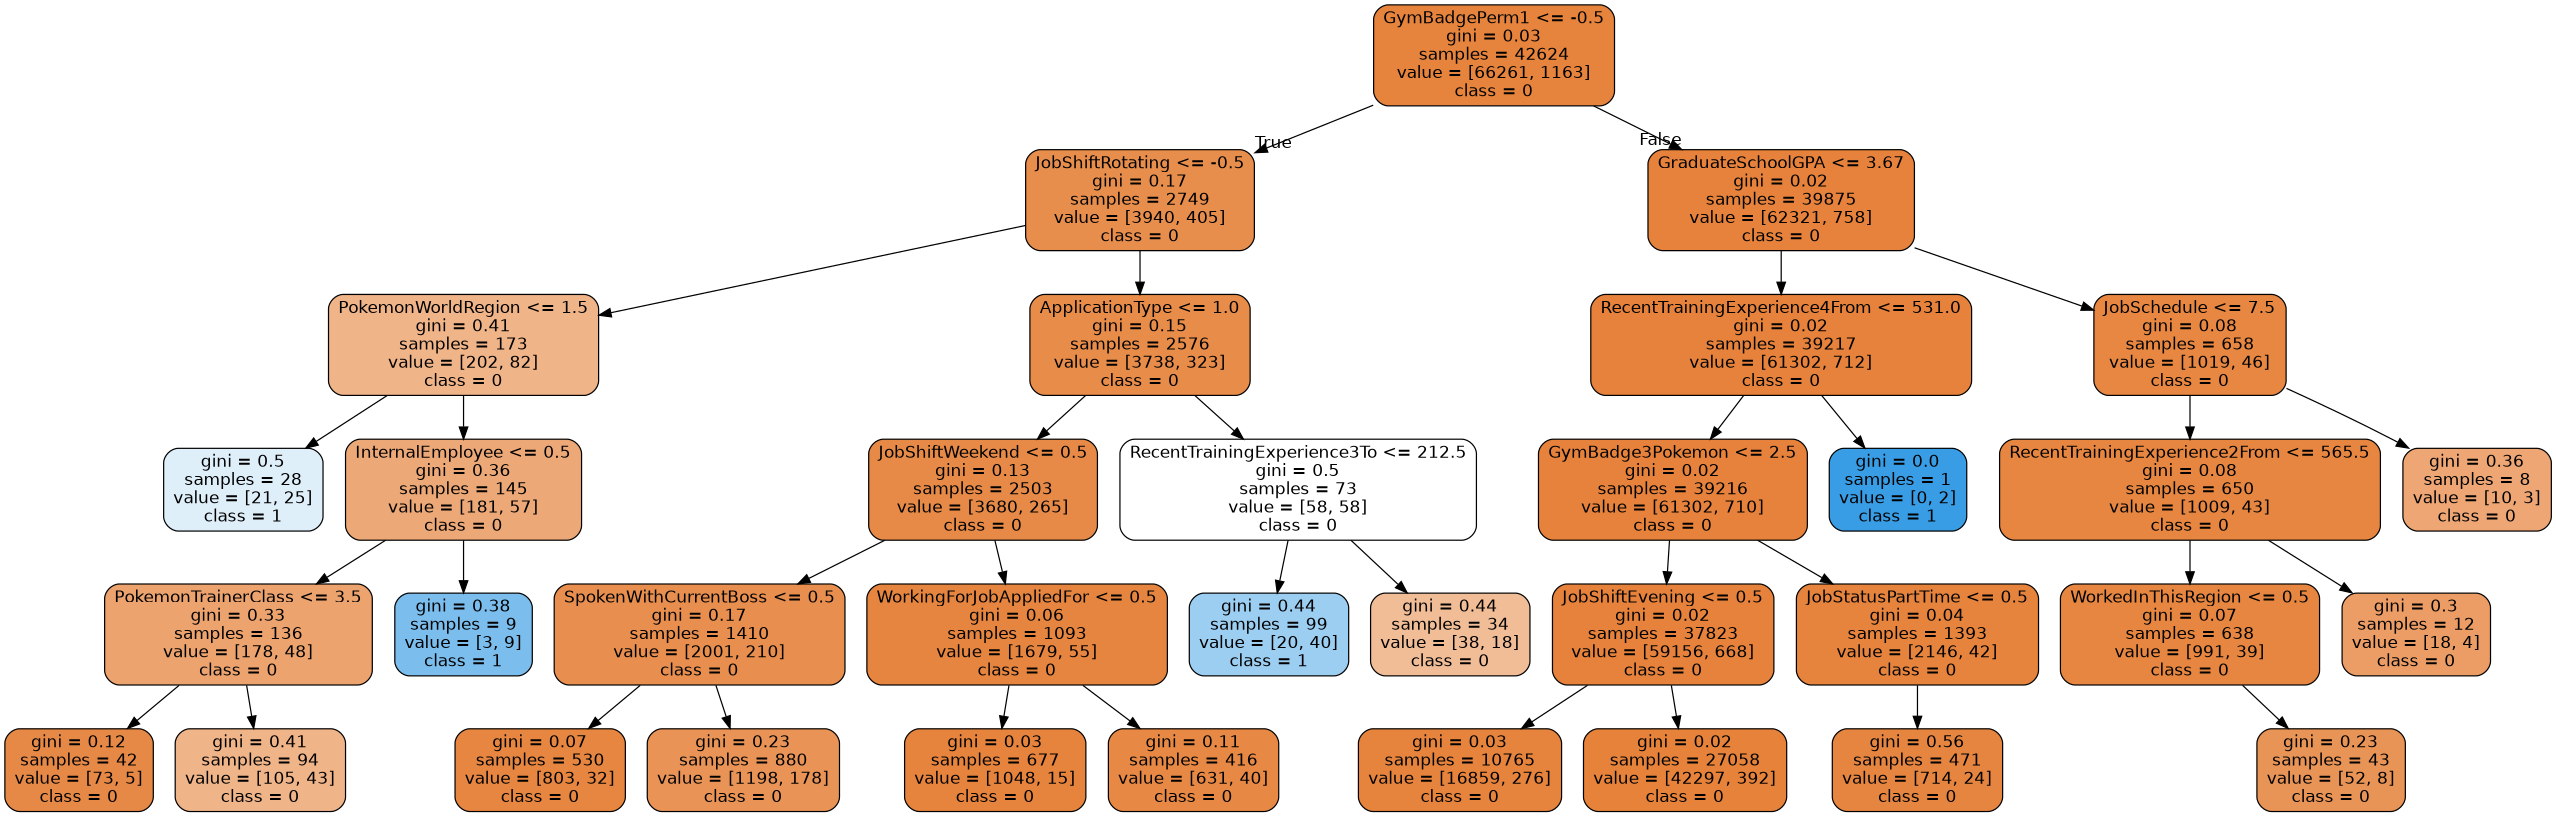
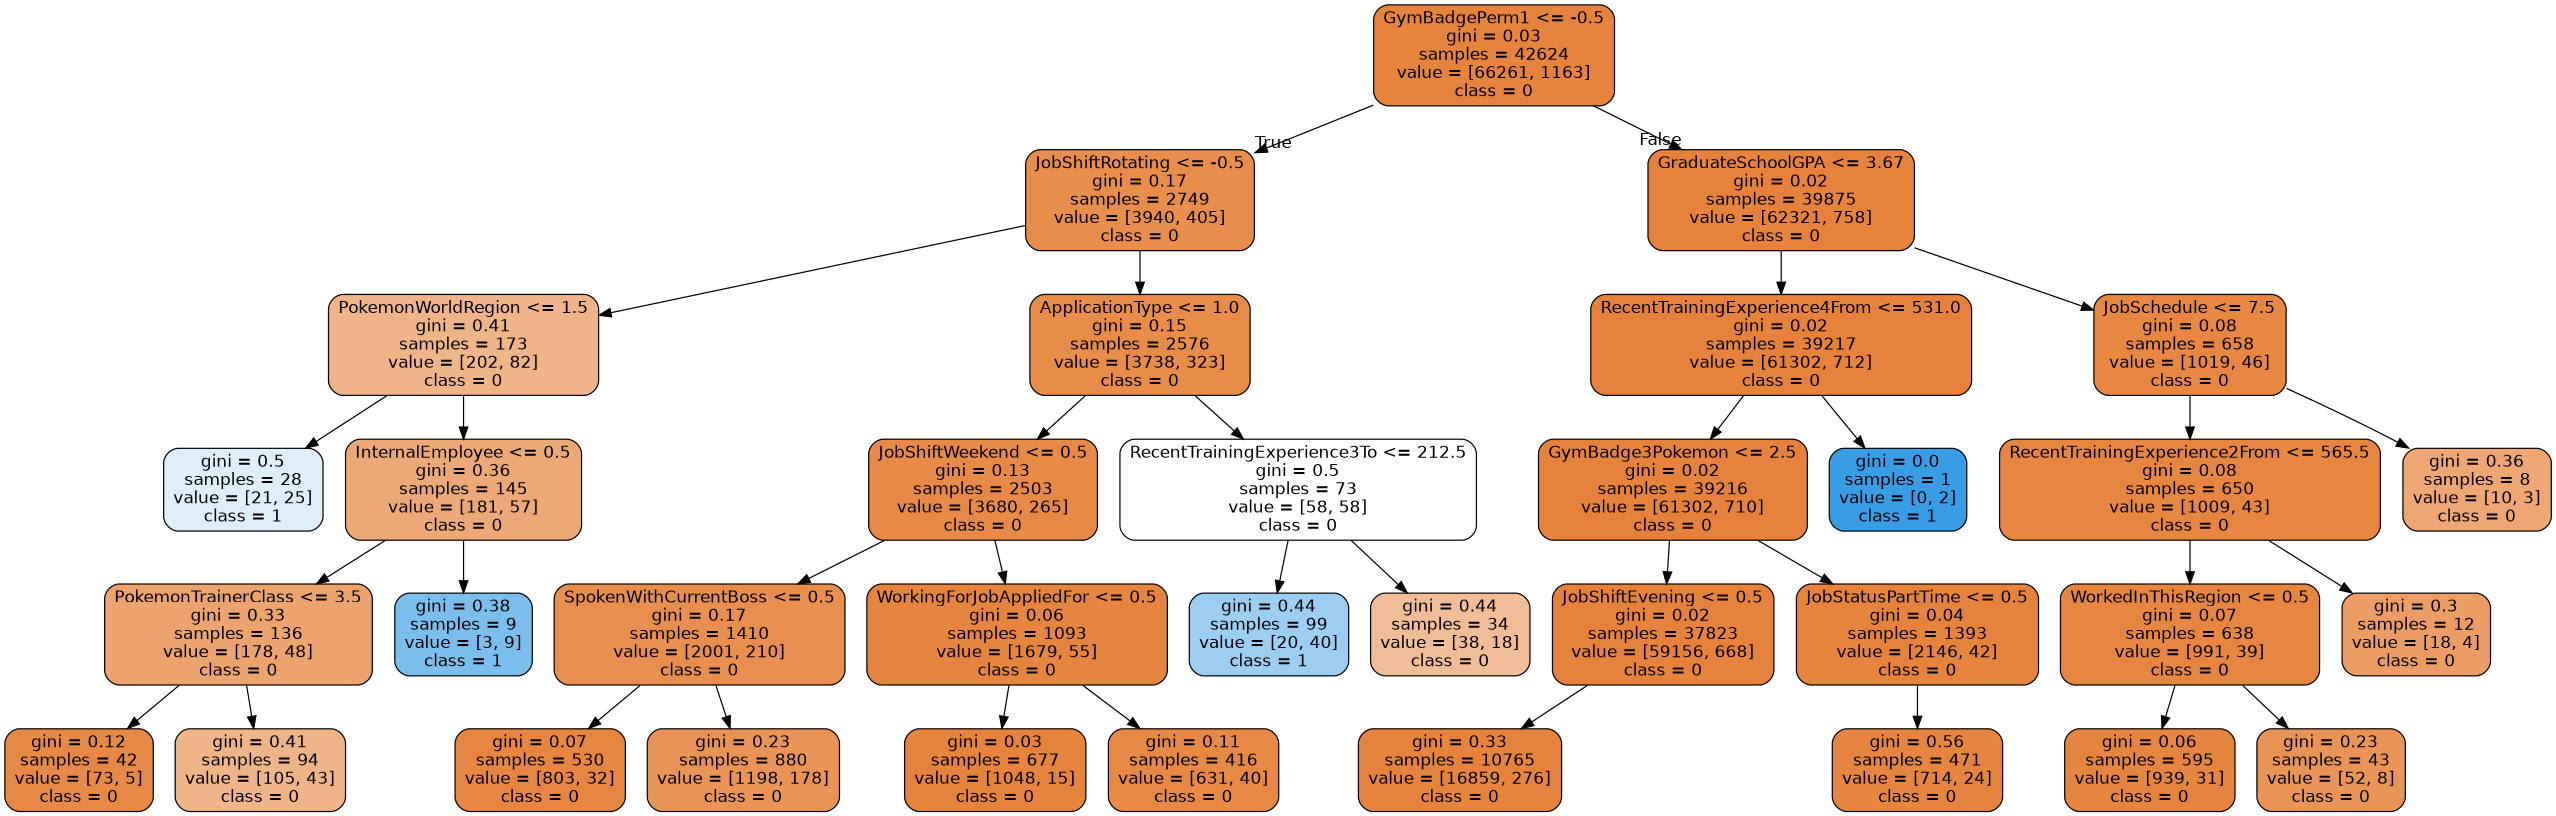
node "gini = 0.03 samples = 10765 value = [16859, 276] class = 0": label "gini = 0.03 samples = 10765 value = [16859, 276] class = 0" -> "gini = 0.33 samples = 10765 value = [16859, 276] class = 0"
node "gini = 0.02 samples = 27058 value = [42297, 392] class = 0": removed
node "gini = 0.06 samples = 595 value = [939, 31] class = 0": added
